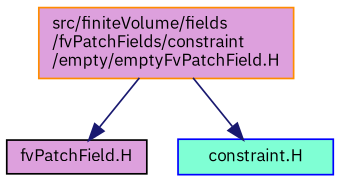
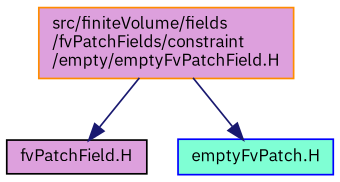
node "constraint.H": label "constraint.H" -> "emptyFvPatch.H"
